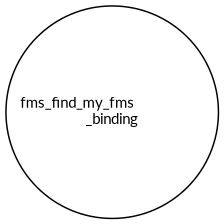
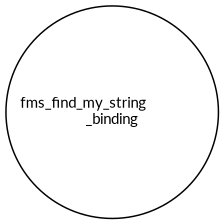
node "fms_find_my_fms _binding": label "fms_find_my_fms _binding" -> "fms_find_my_string _binding"
